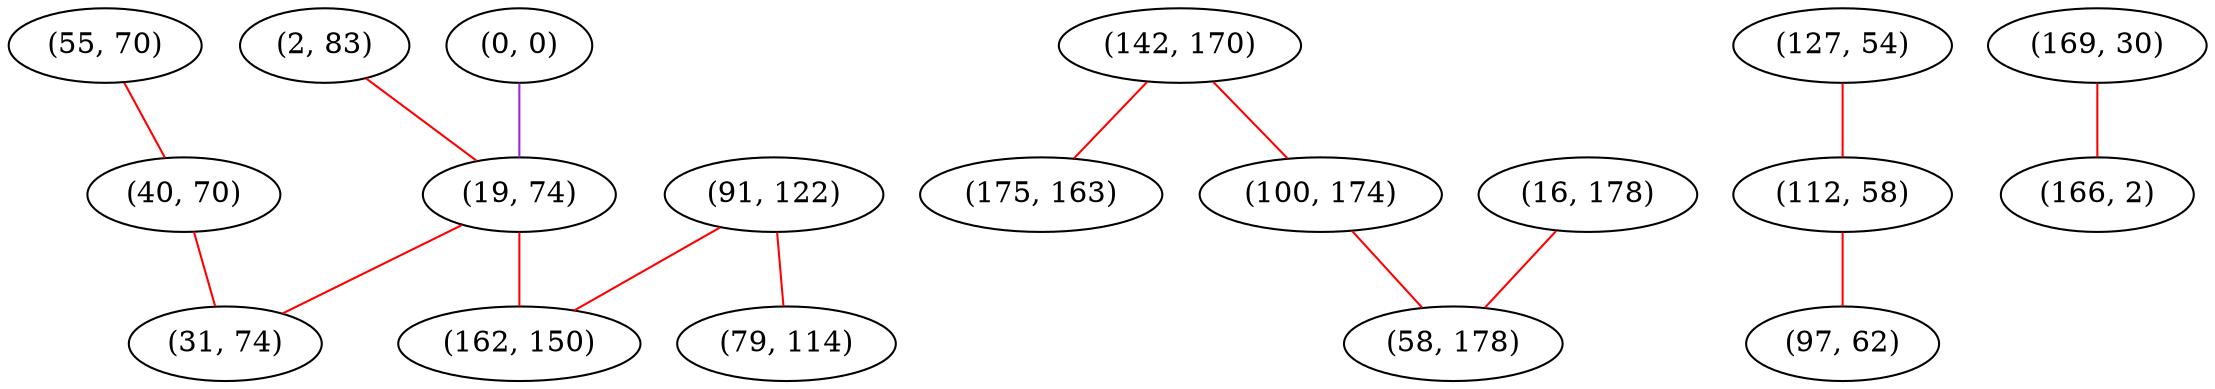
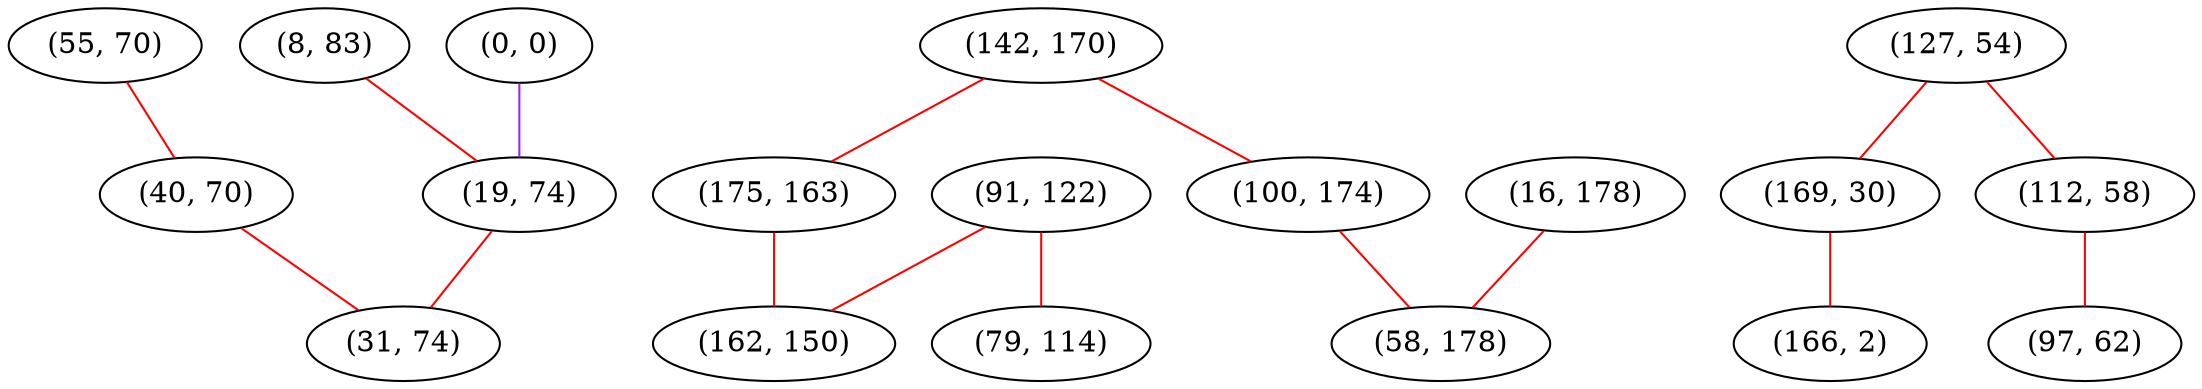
node "(2, 83)": label "(2, 83)" -> "(8, 83)"
edge "(127, 54)" -- "(169, 30)": added
edge "(19, 74)" -- "(162, 150)": now "(175, 163)" -- "(162, 150)"
